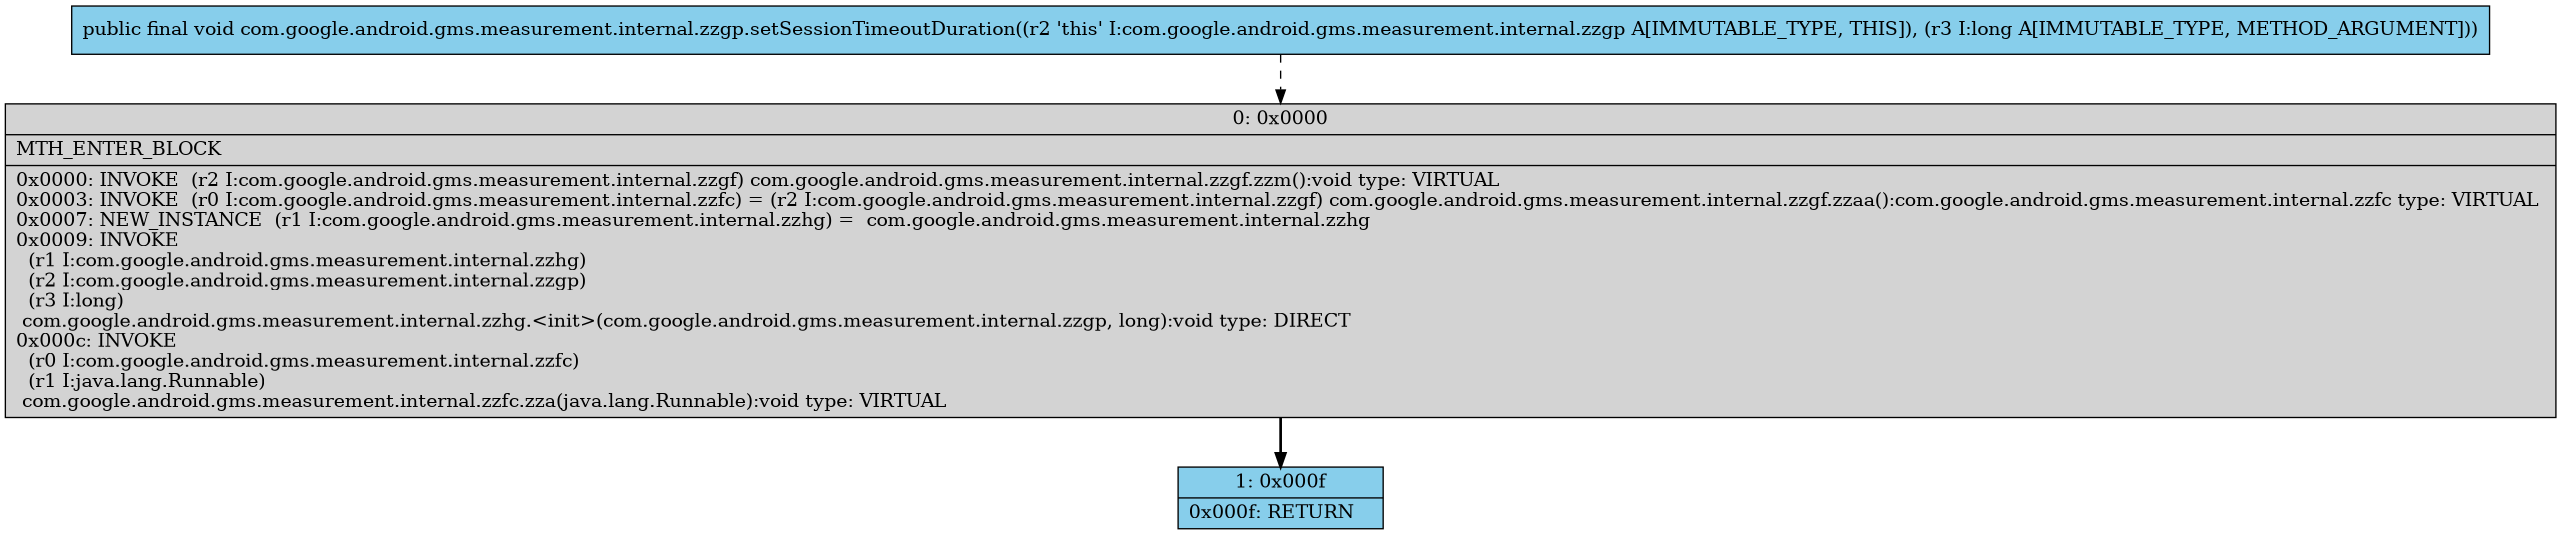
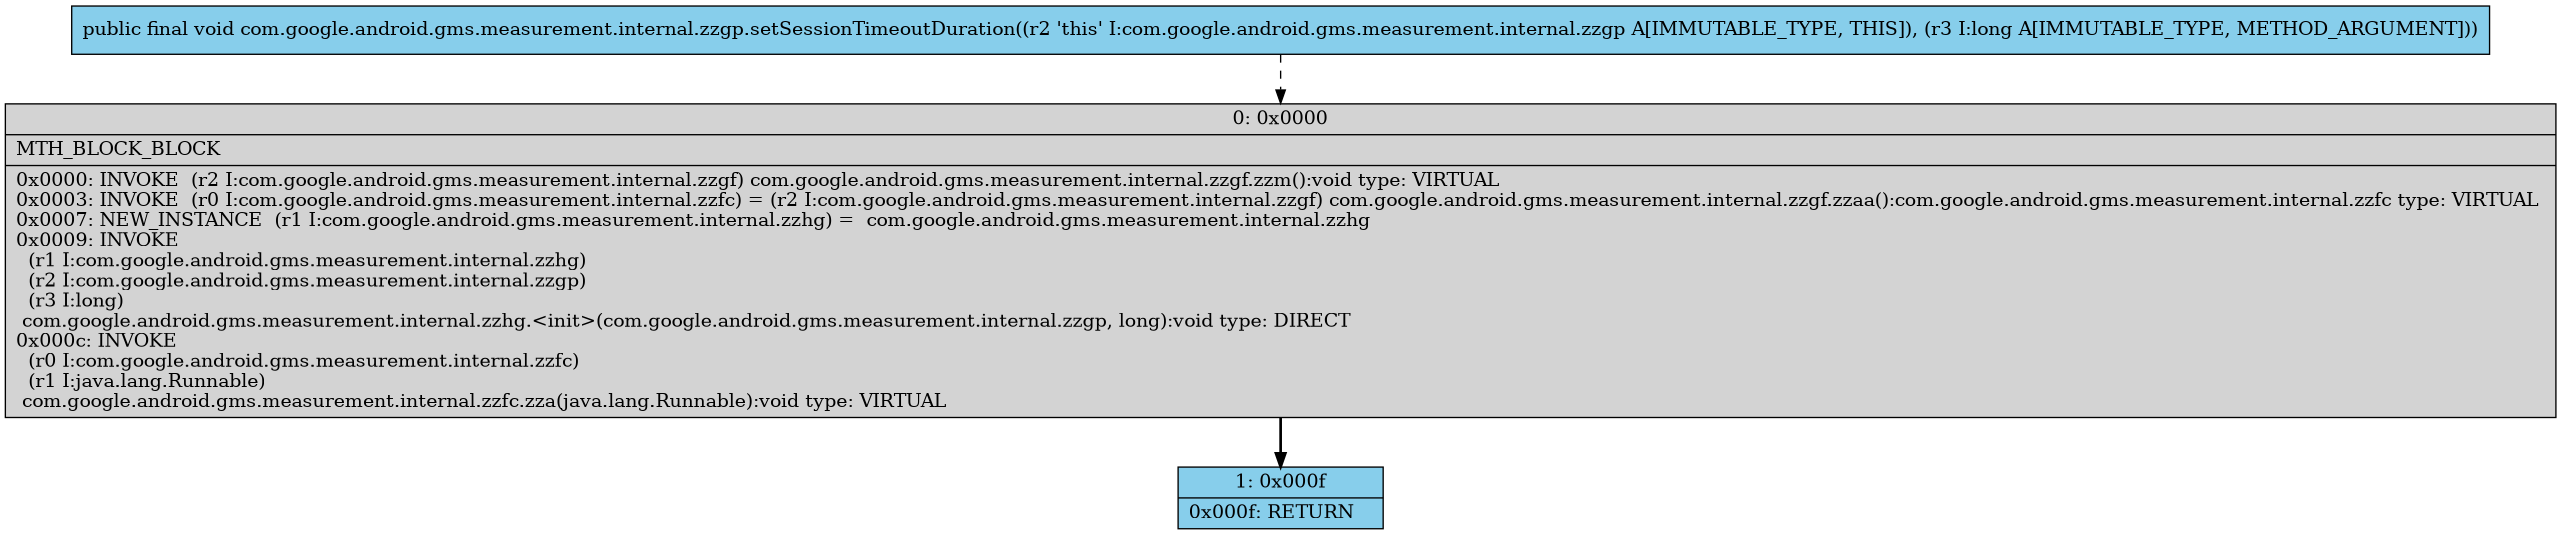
node "0: 0x0000": text "MTH_ENTER_BLOCK" -> "MTH_BLOCK_BLOCK"
